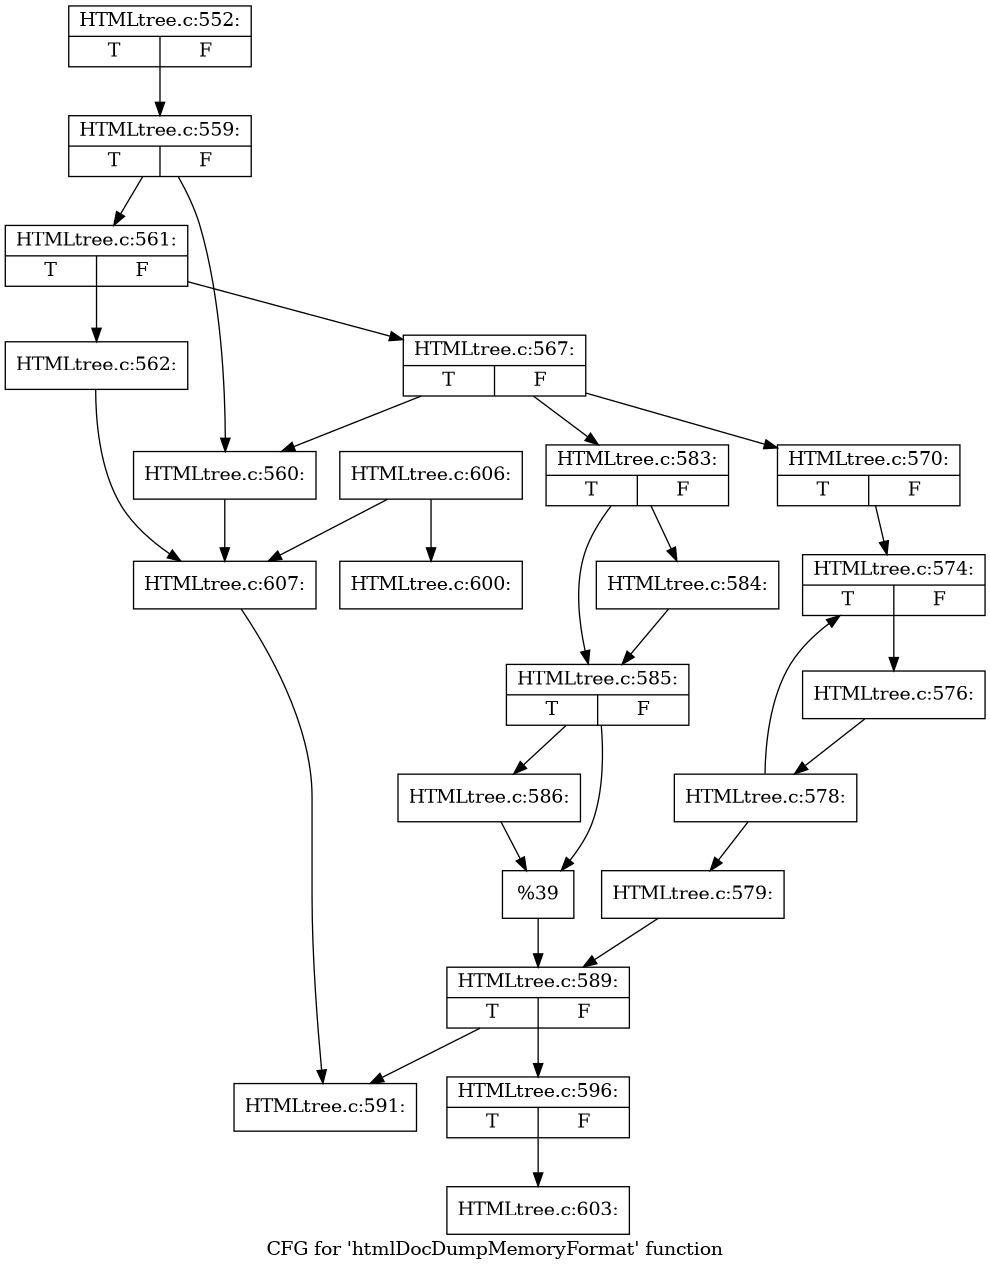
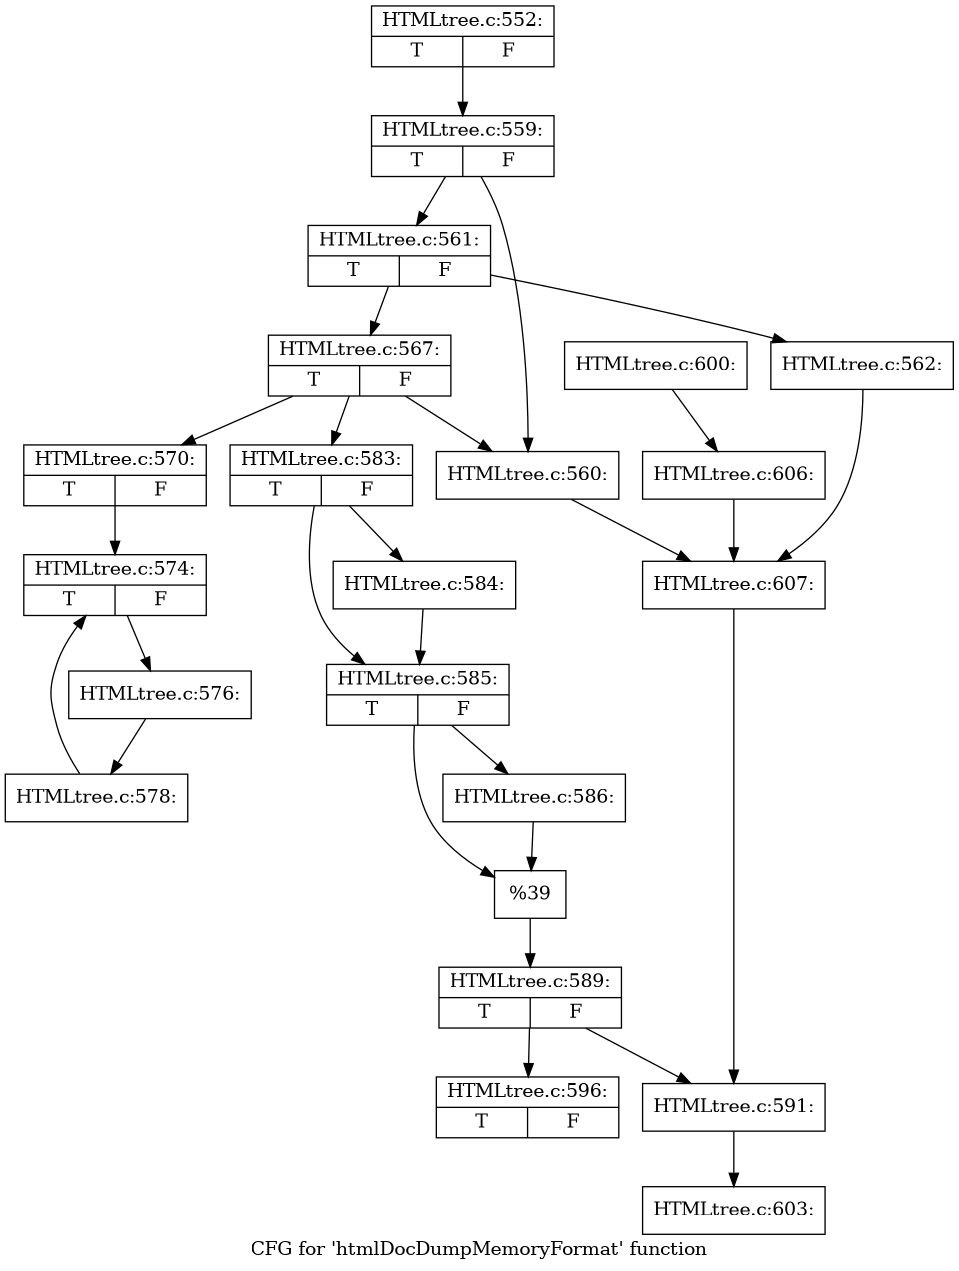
edge "HTMLtree.c:606:" -> "HTMLtree.c:600:": reversed
node "HTMLtree.c:579:": removed
edge "HTMLtree.c:596:" -> "HTMLtree.c:603:": now "HTMLtree.c:591:" -> "HTMLtree.c:603:"
